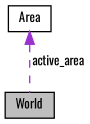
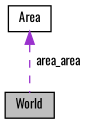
edge "World" -> "Area": label " active_area" -> " area_area"
